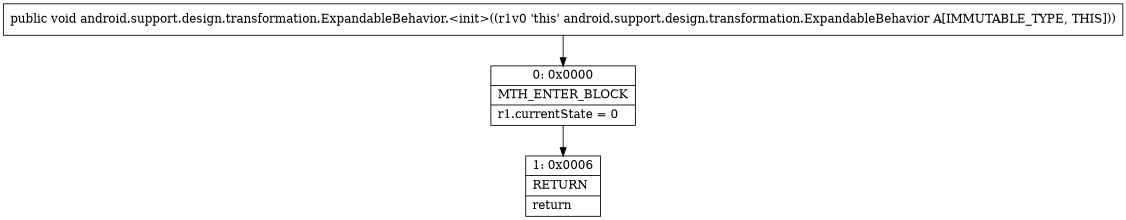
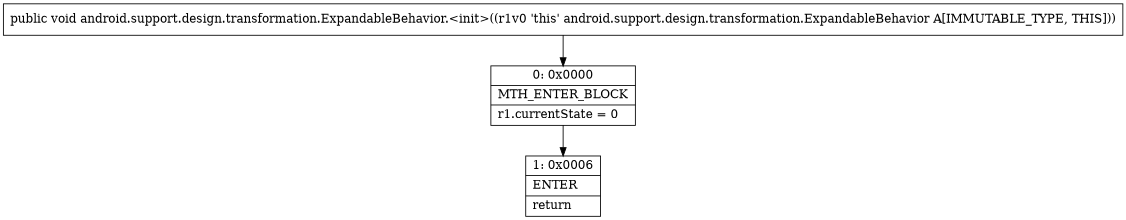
node "1: 0x0006": text "RETURN" -> "ENTER"
